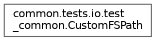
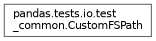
node "common.tests.io.test _common.CustomFSPath": label "common.tests.io.test _common.CustomFSPath" -> "pandas.tests.io.test _common.CustomFSPath"
